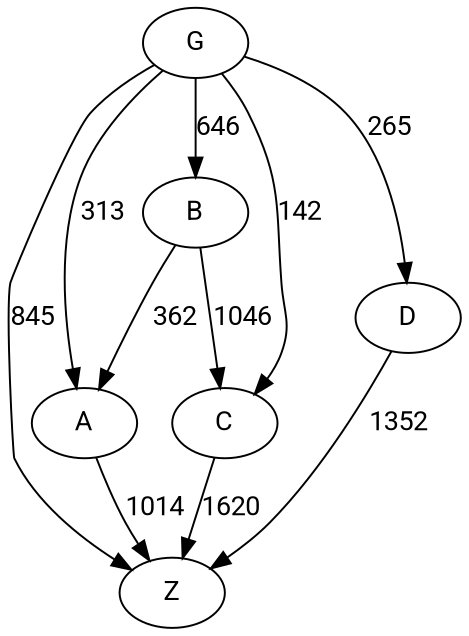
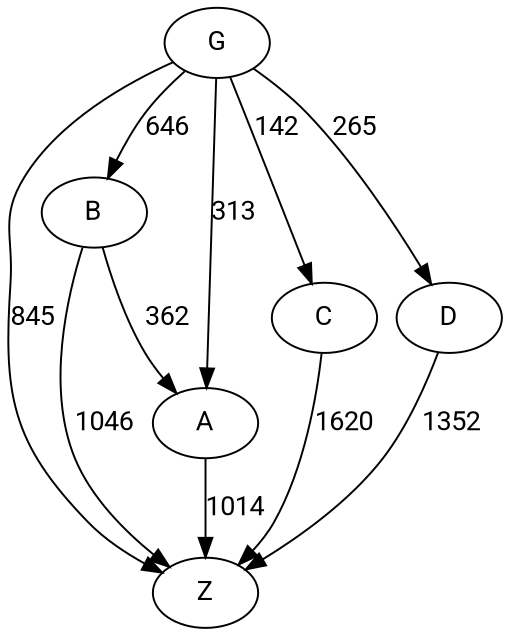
edge "B" -> "C": now "B" -> "Z"
